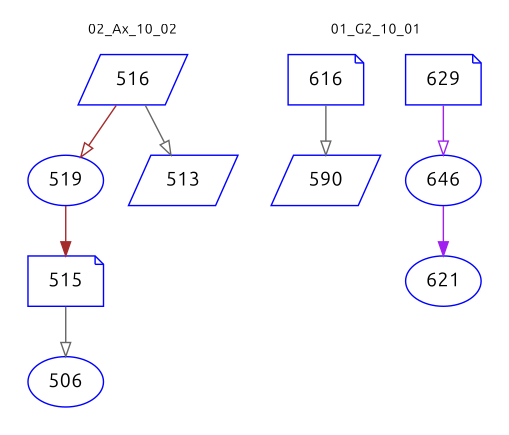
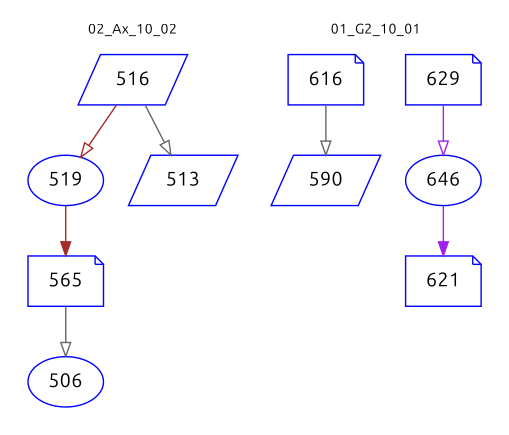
node "515": label "515" -> "565"
node "621": shape ellipse -> note
